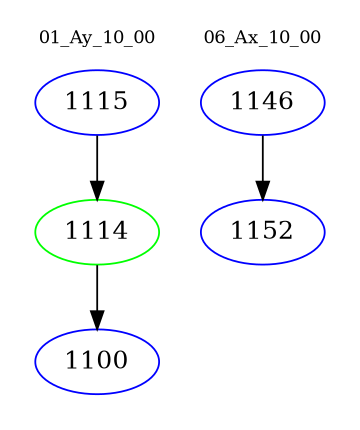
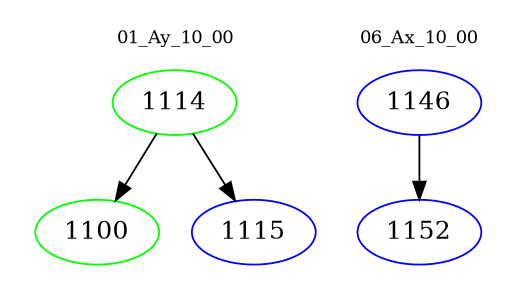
edge "1115" -> "1114": reversed
node "1100": color blue -> green
